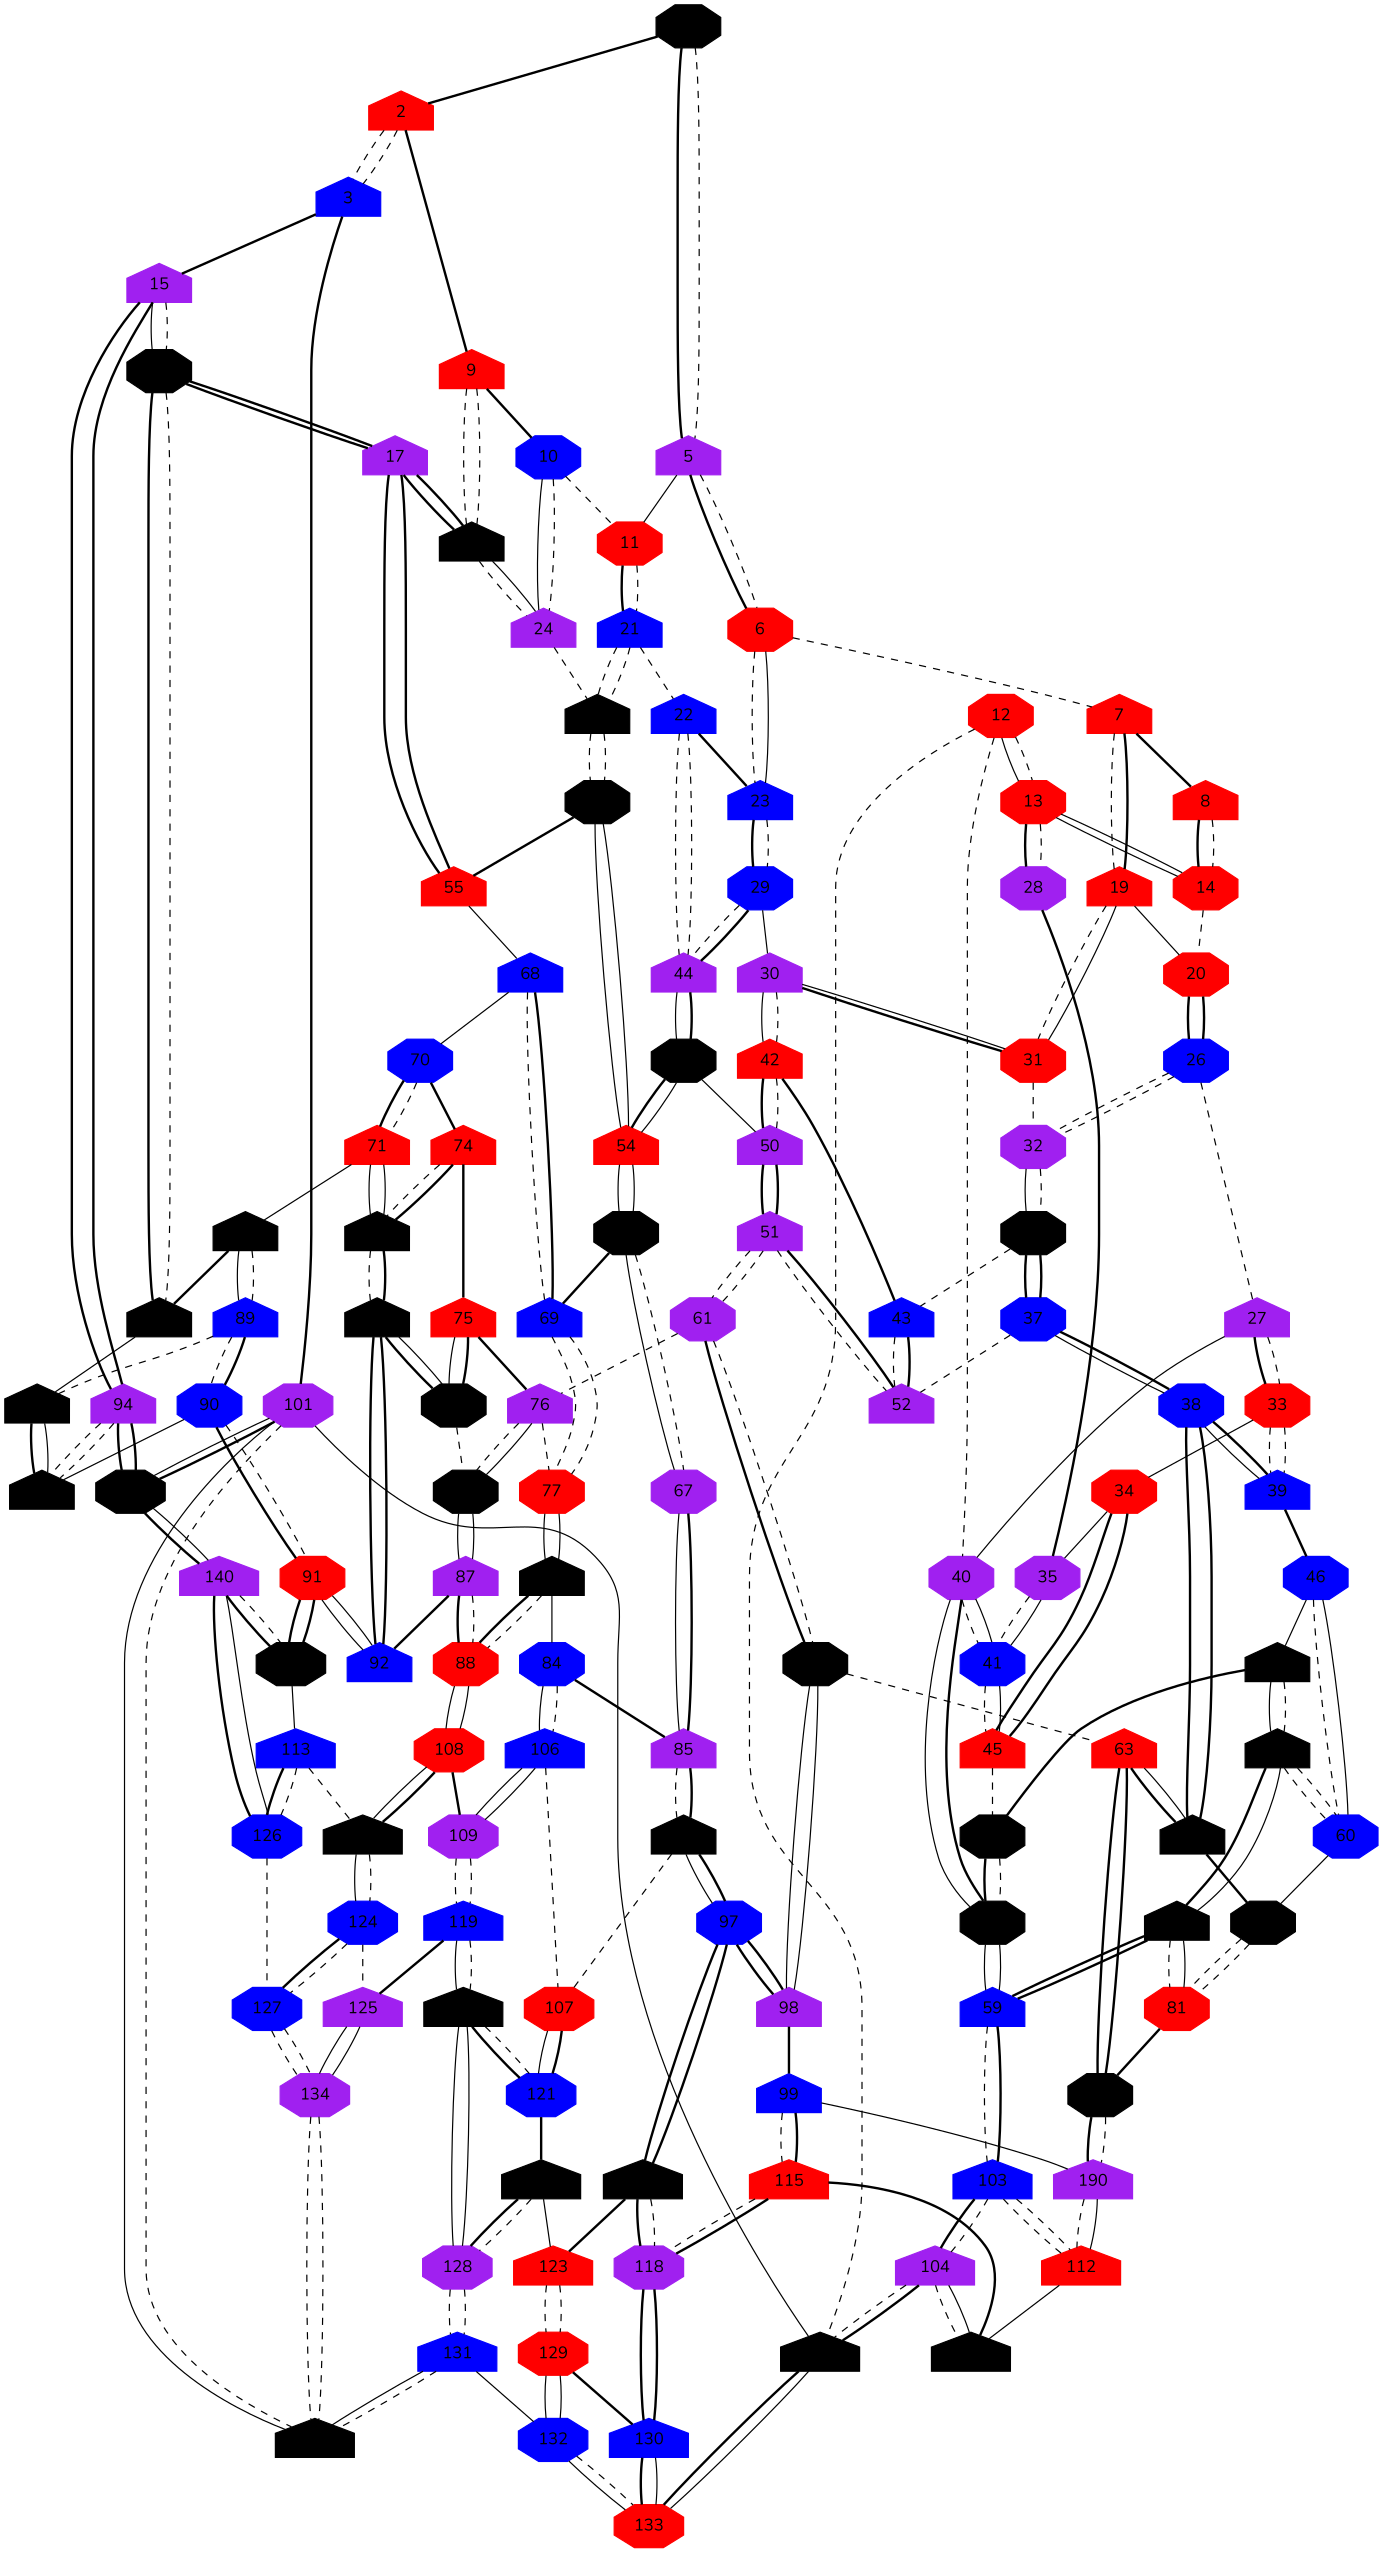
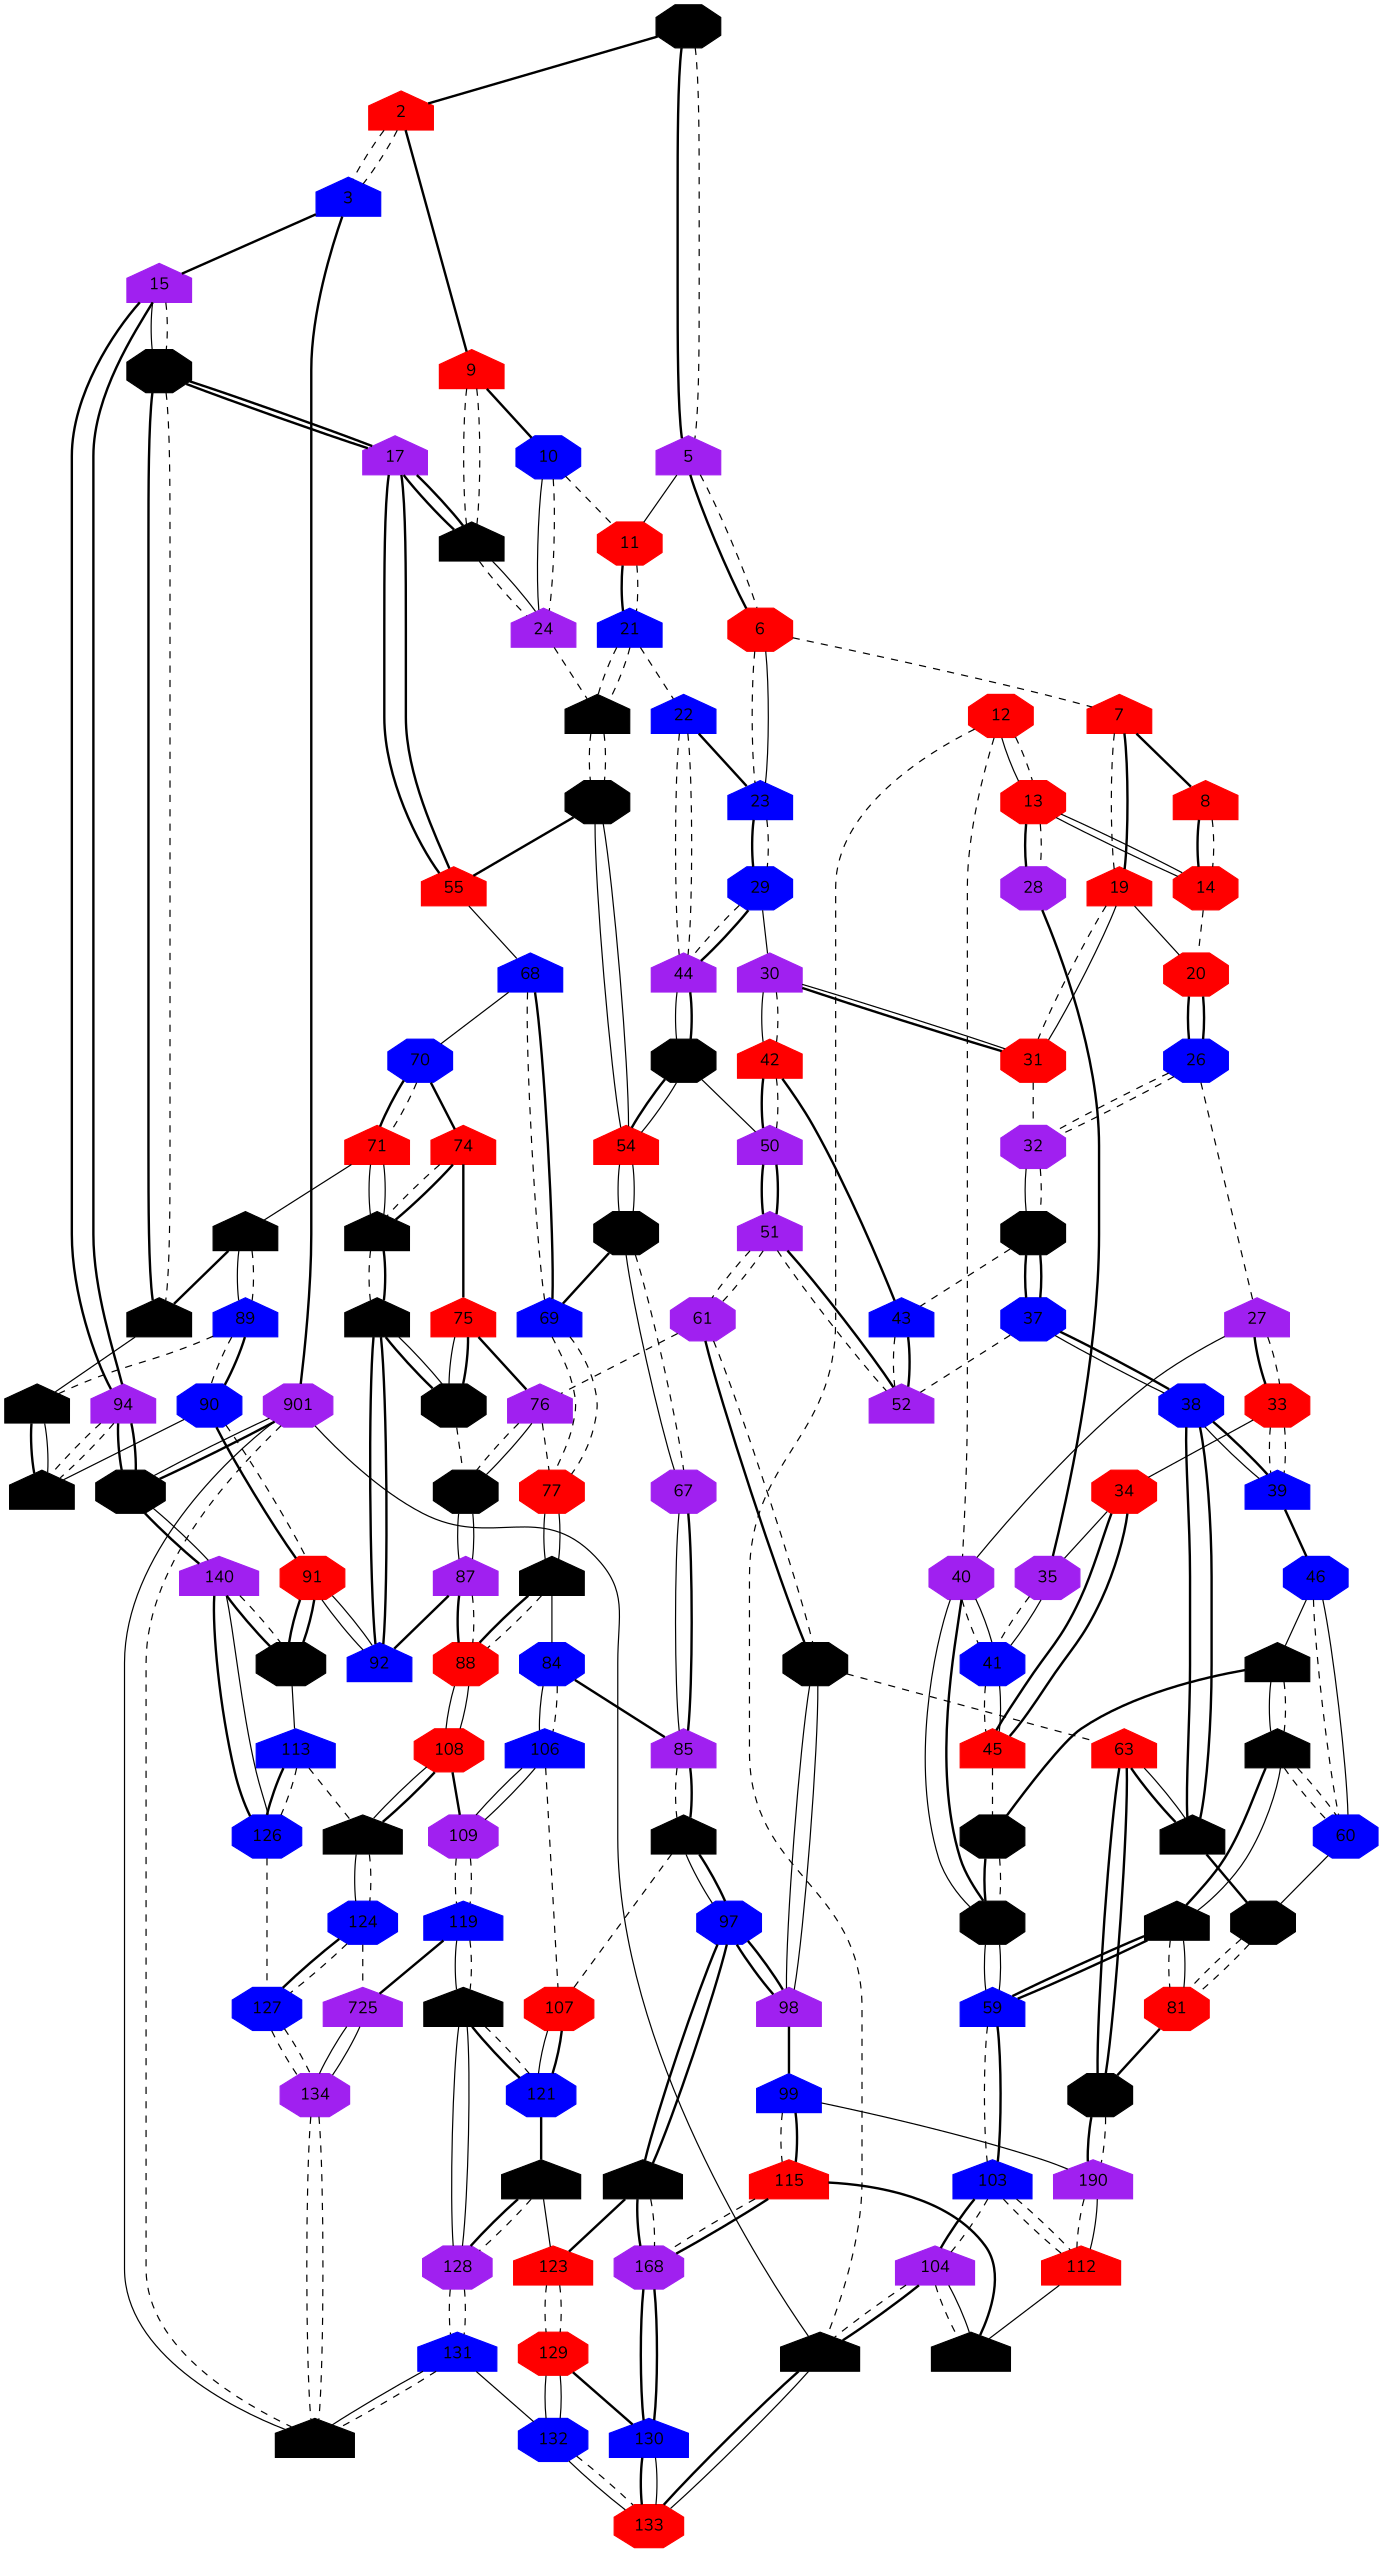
node "101": label "101" -> "901"
node "125": label "125" -> "725"
node "118": label "118" -> "168"
